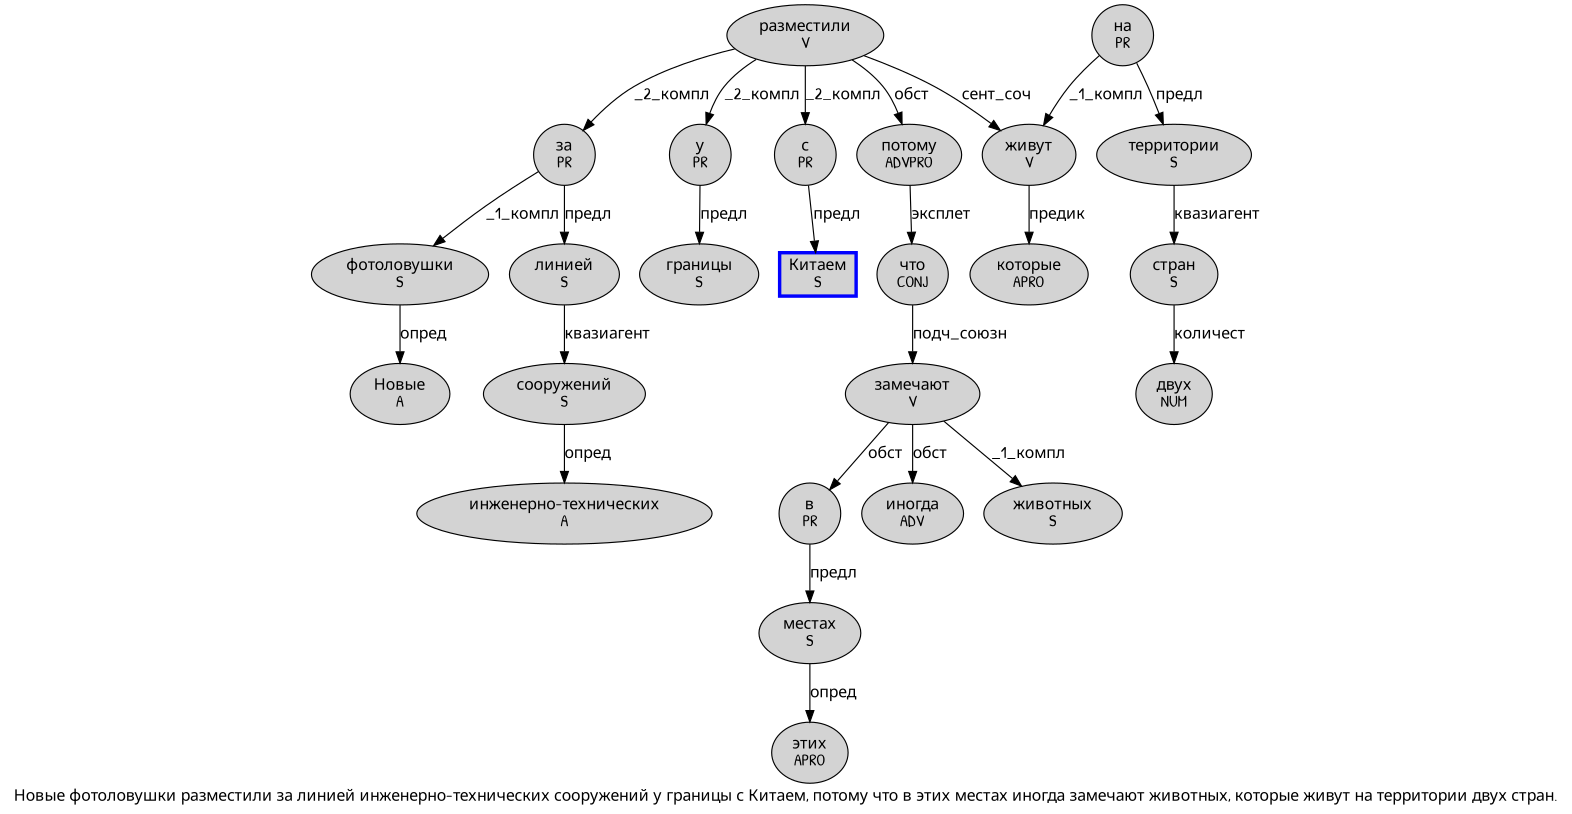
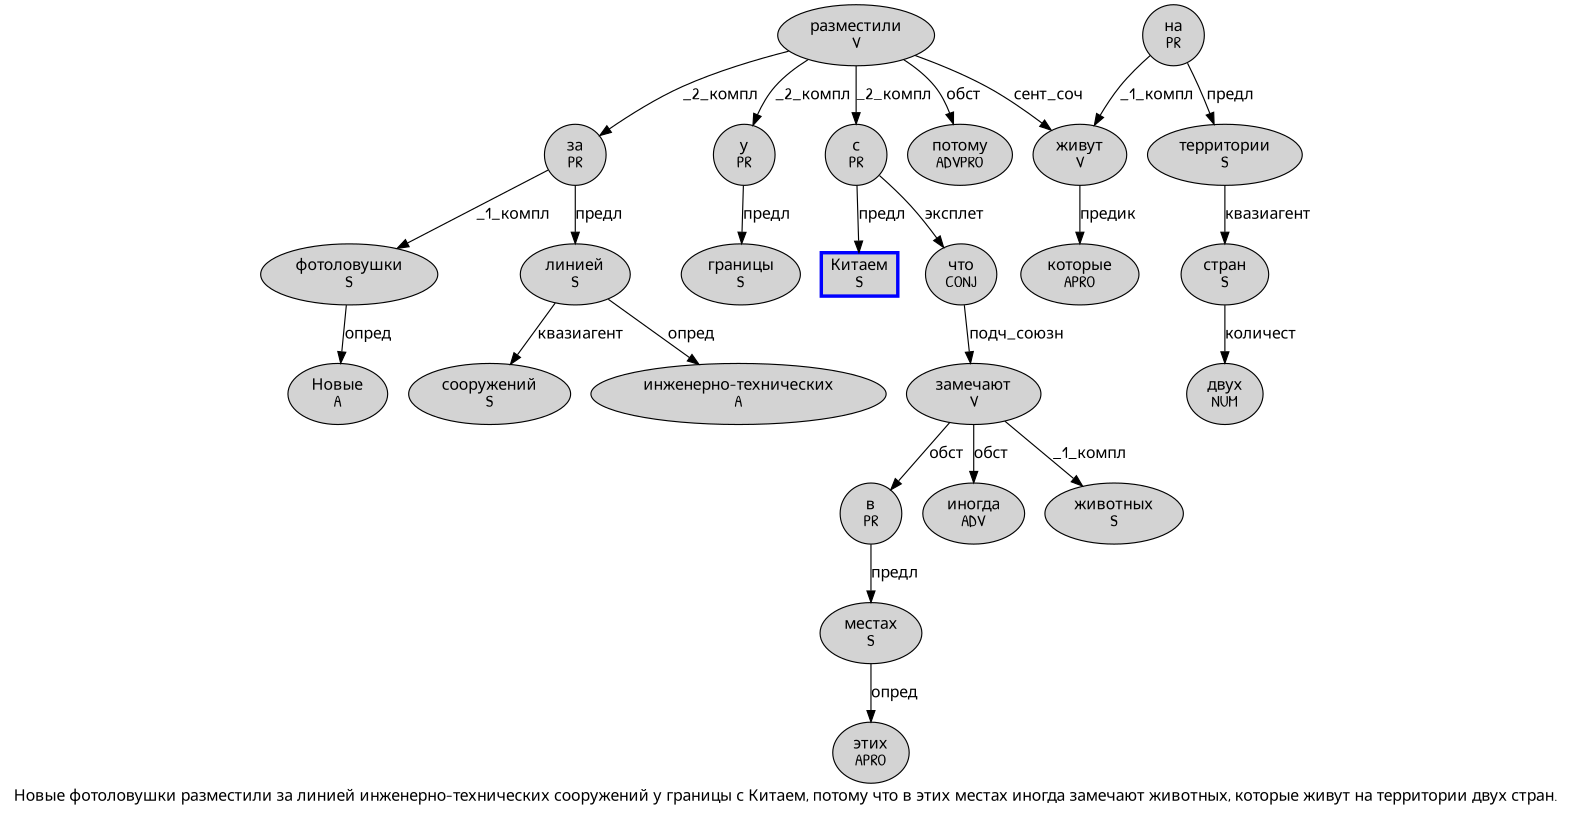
edge "потому ADVPRO" -> "что CONJ": now "с PR" -> "что CONJ"
edge "сооружений S" -> "инженерно-технических A": now "линией S" -> "инженерно-технических A"
